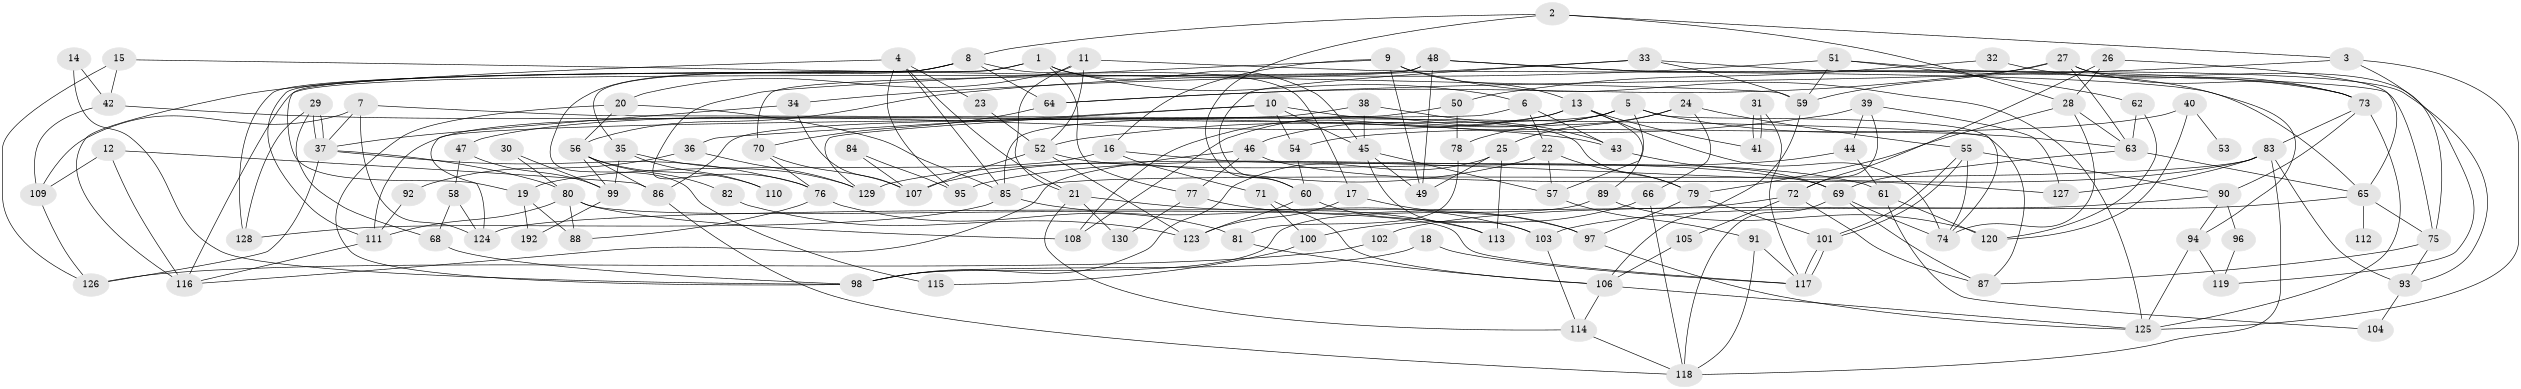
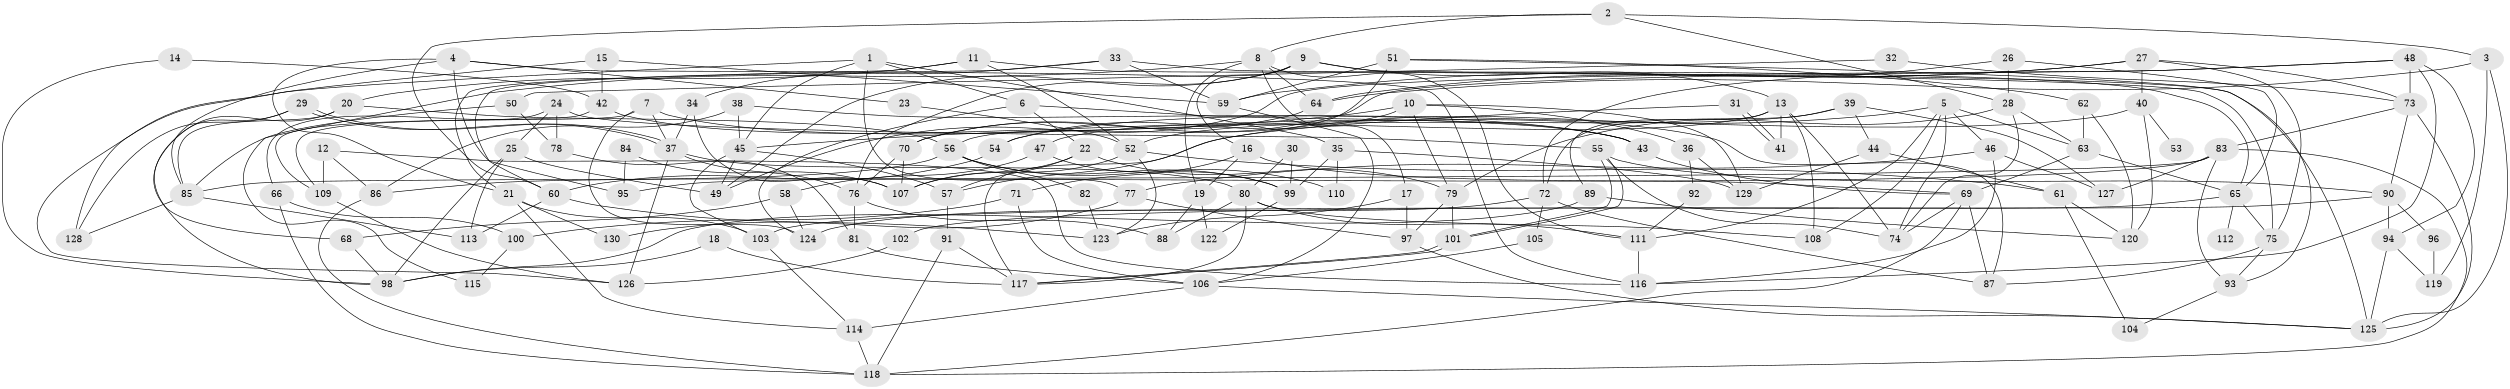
edge "27" -- "63": now "27" -- "40"
node "192": label "192" -> "122"
